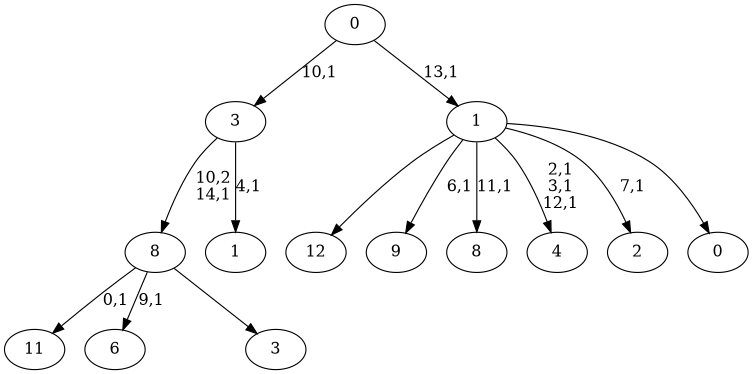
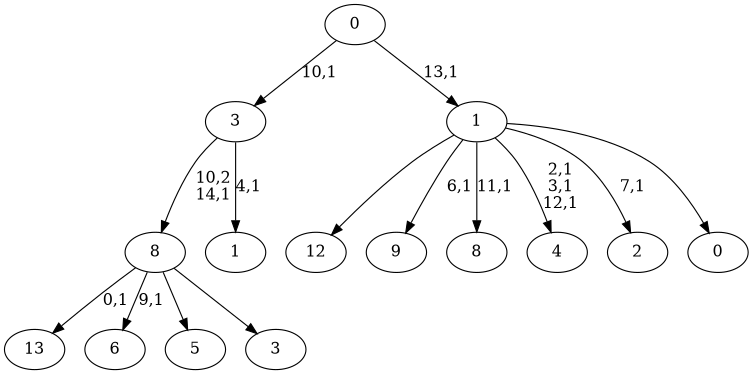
node "11": label "11" -> "13"
node "5": added
